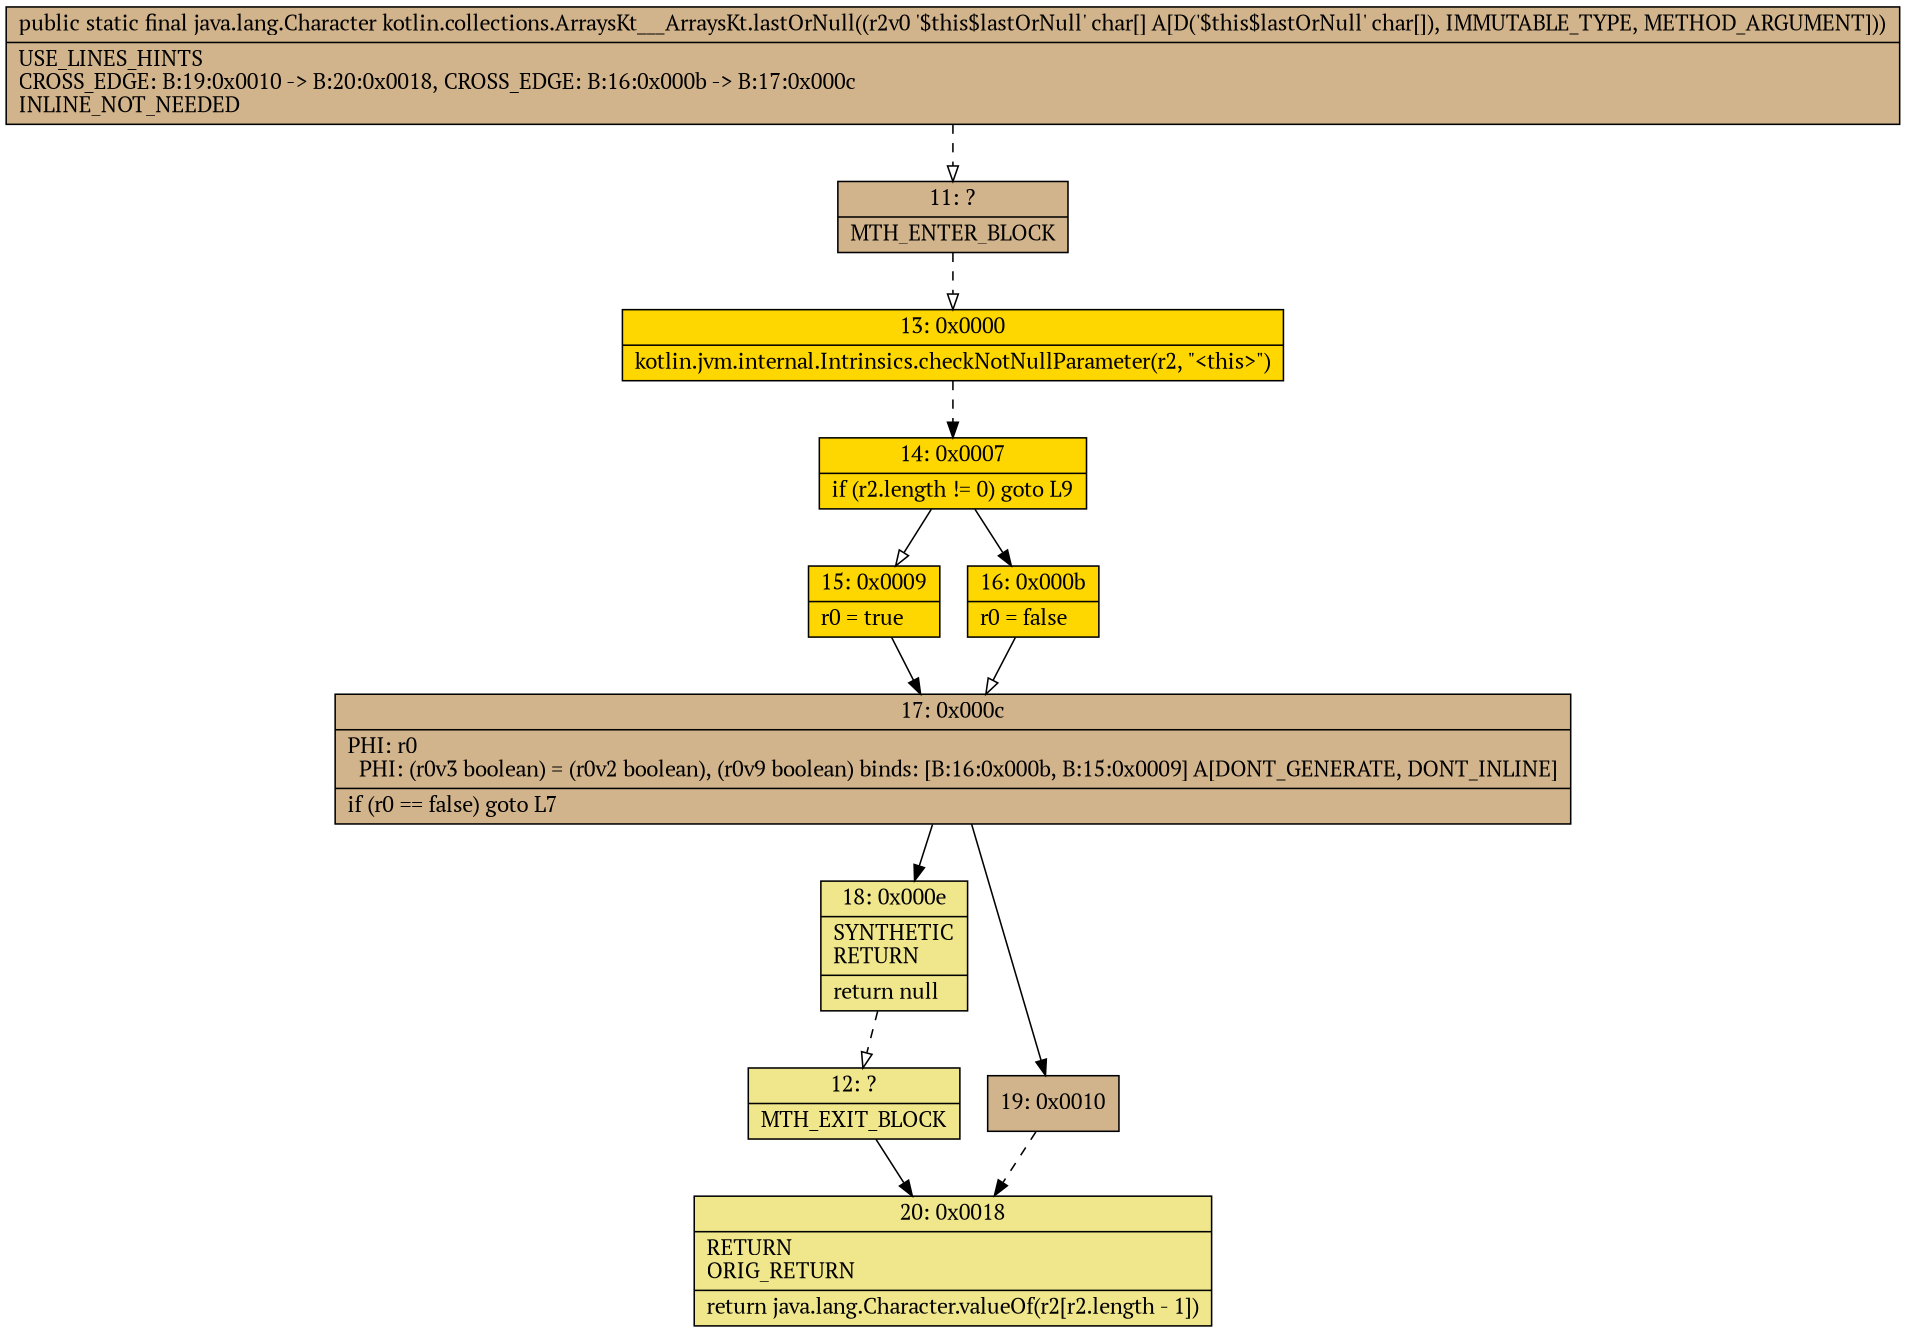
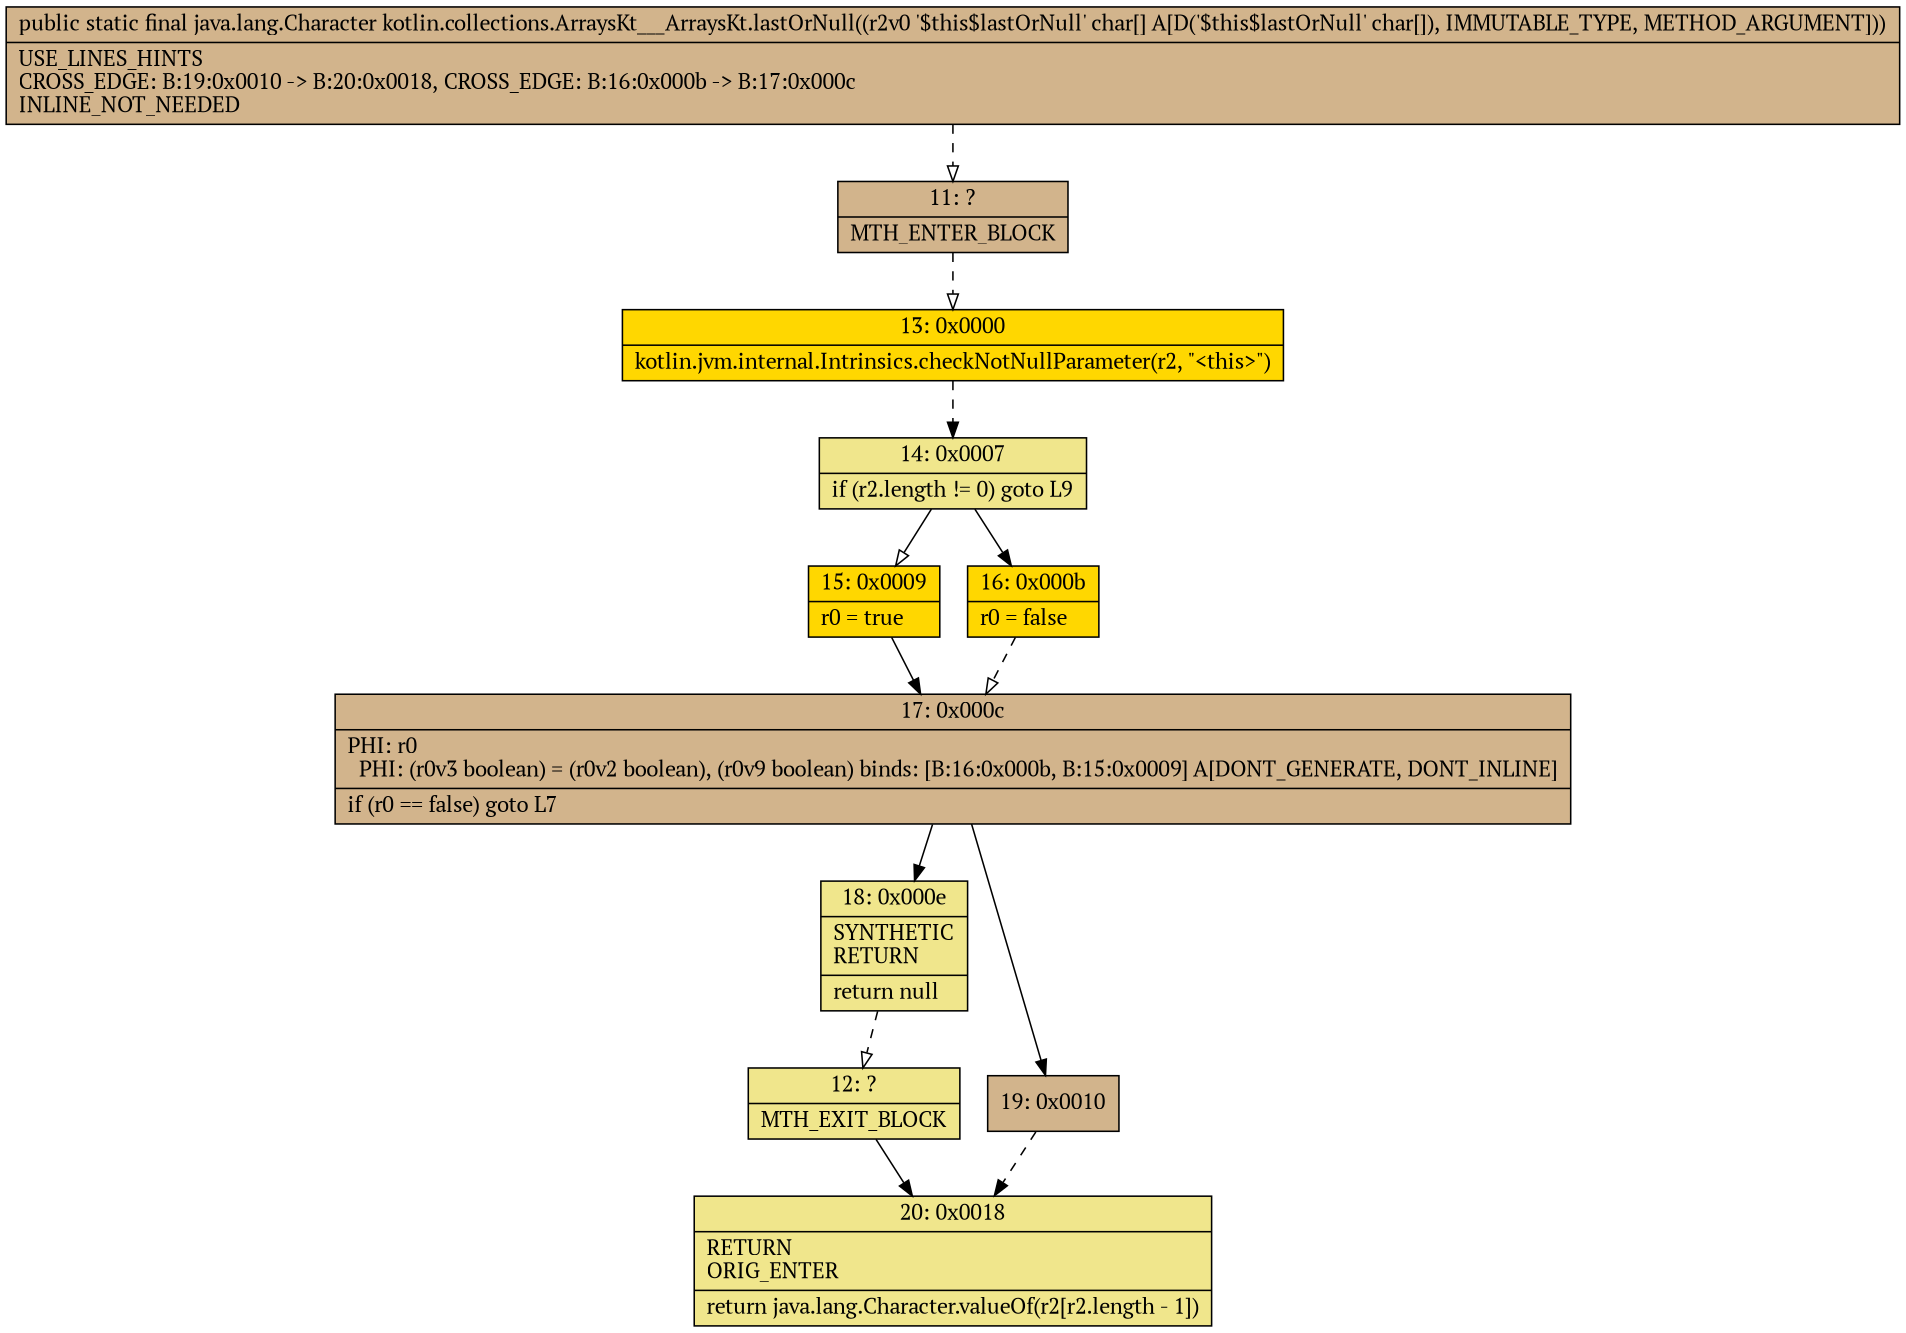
node "14: 0x0007": fillcolor gold -> khaki
edge "16: 0x000b" -> "17: 0x000c": style solid -> dashed
node "20: 0x0018": text "ORIG_RETURN" -> "ORIG_ENTER"
